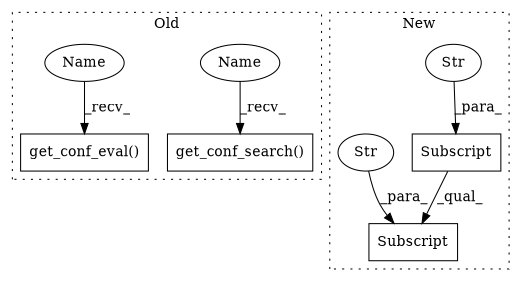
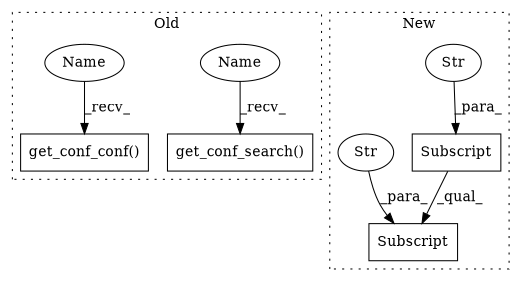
node "get_conf_eval()": label "get_conf_eval()" -> "get_conf_conf()"
